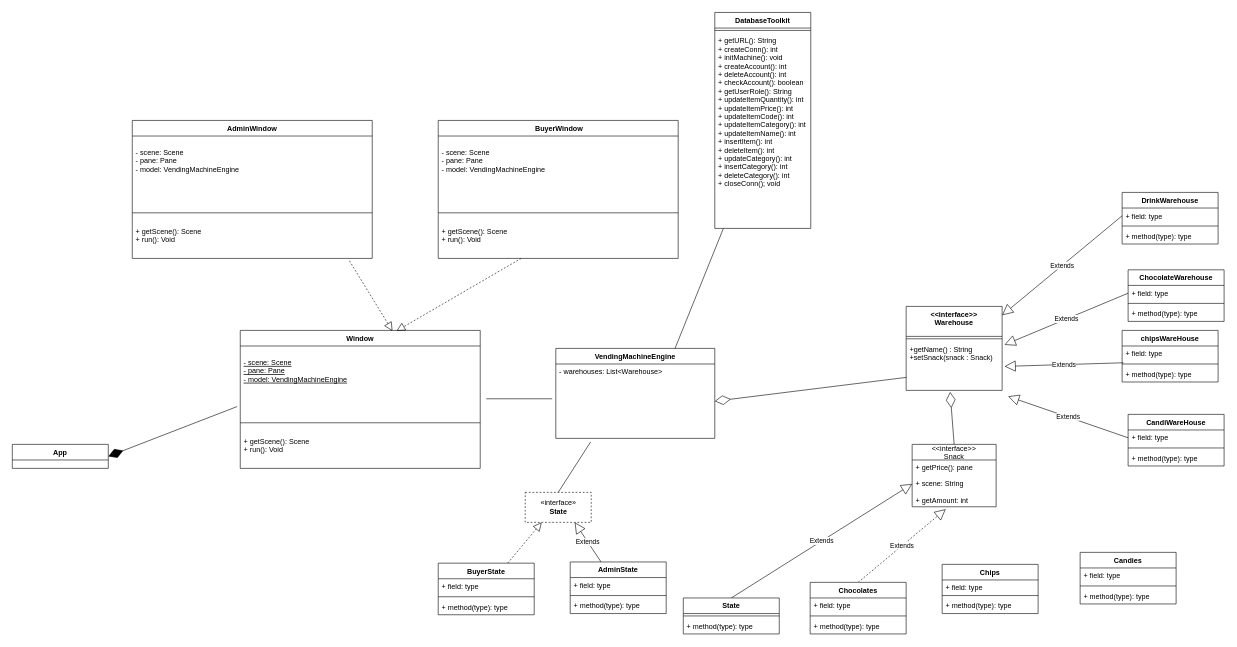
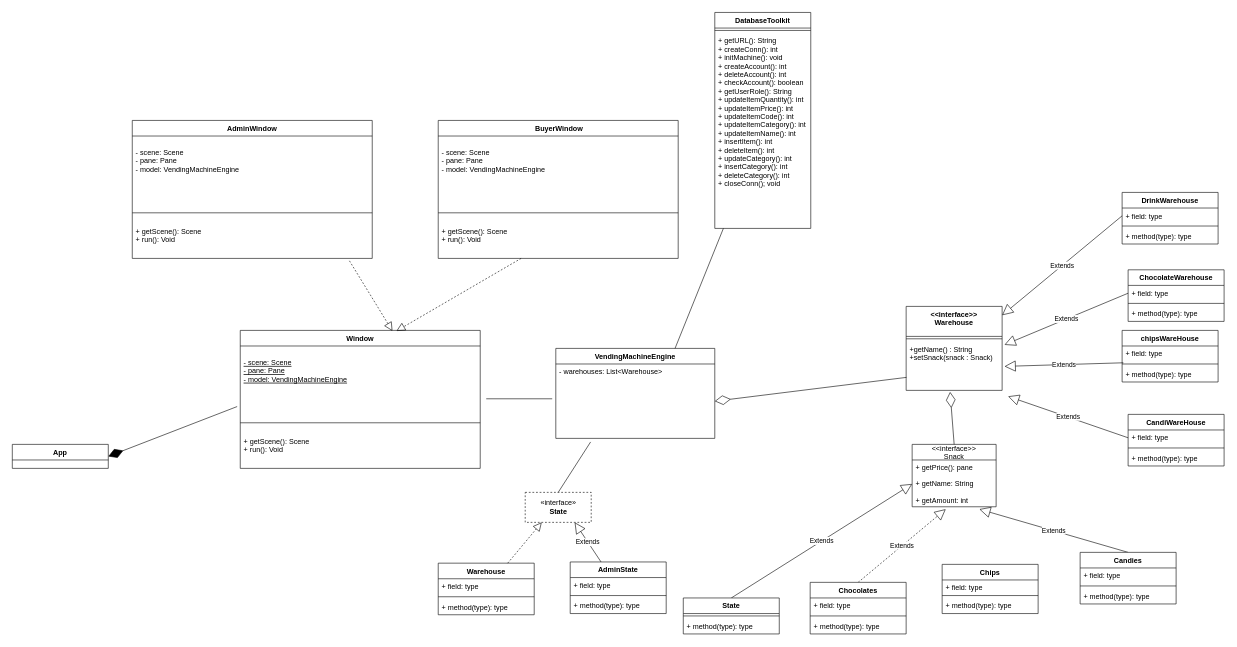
node "+ scene: String": label "+ scene: String" -> "+ getName: String"
edge "Candies" -> "+ getAmount: int": added, label "Extends"
node "BuyerState": label "BuyerState" -> "Warehouse"
